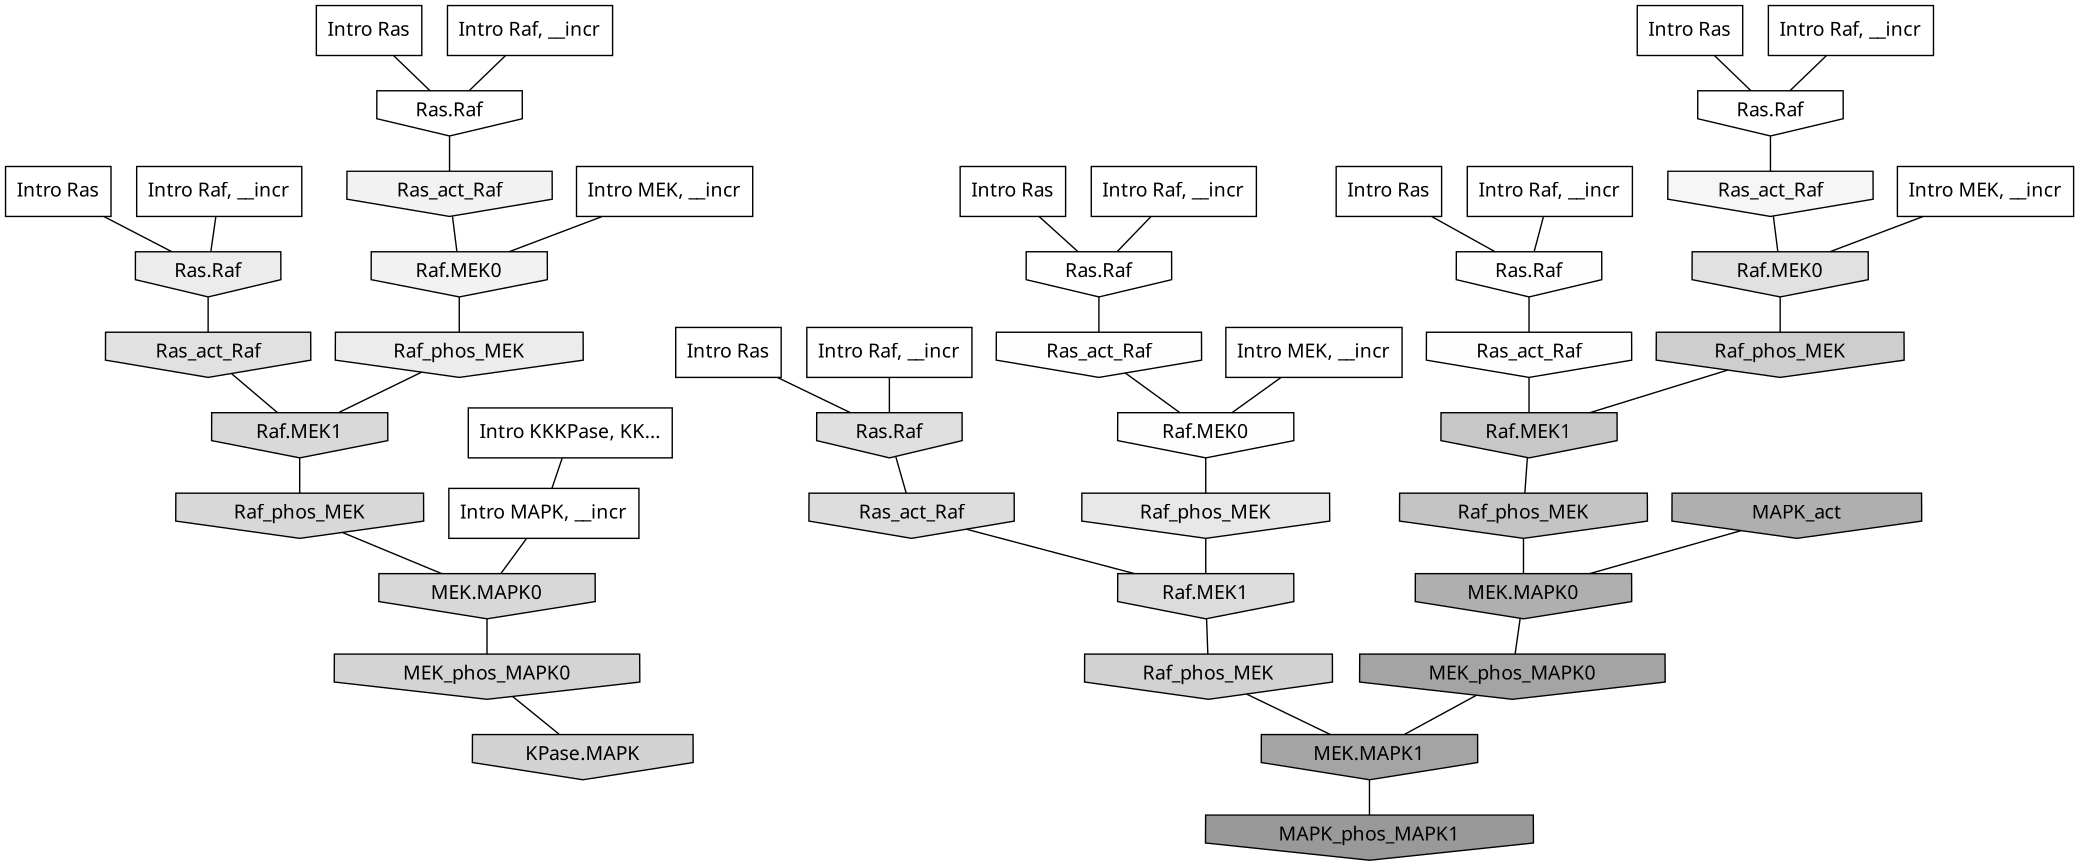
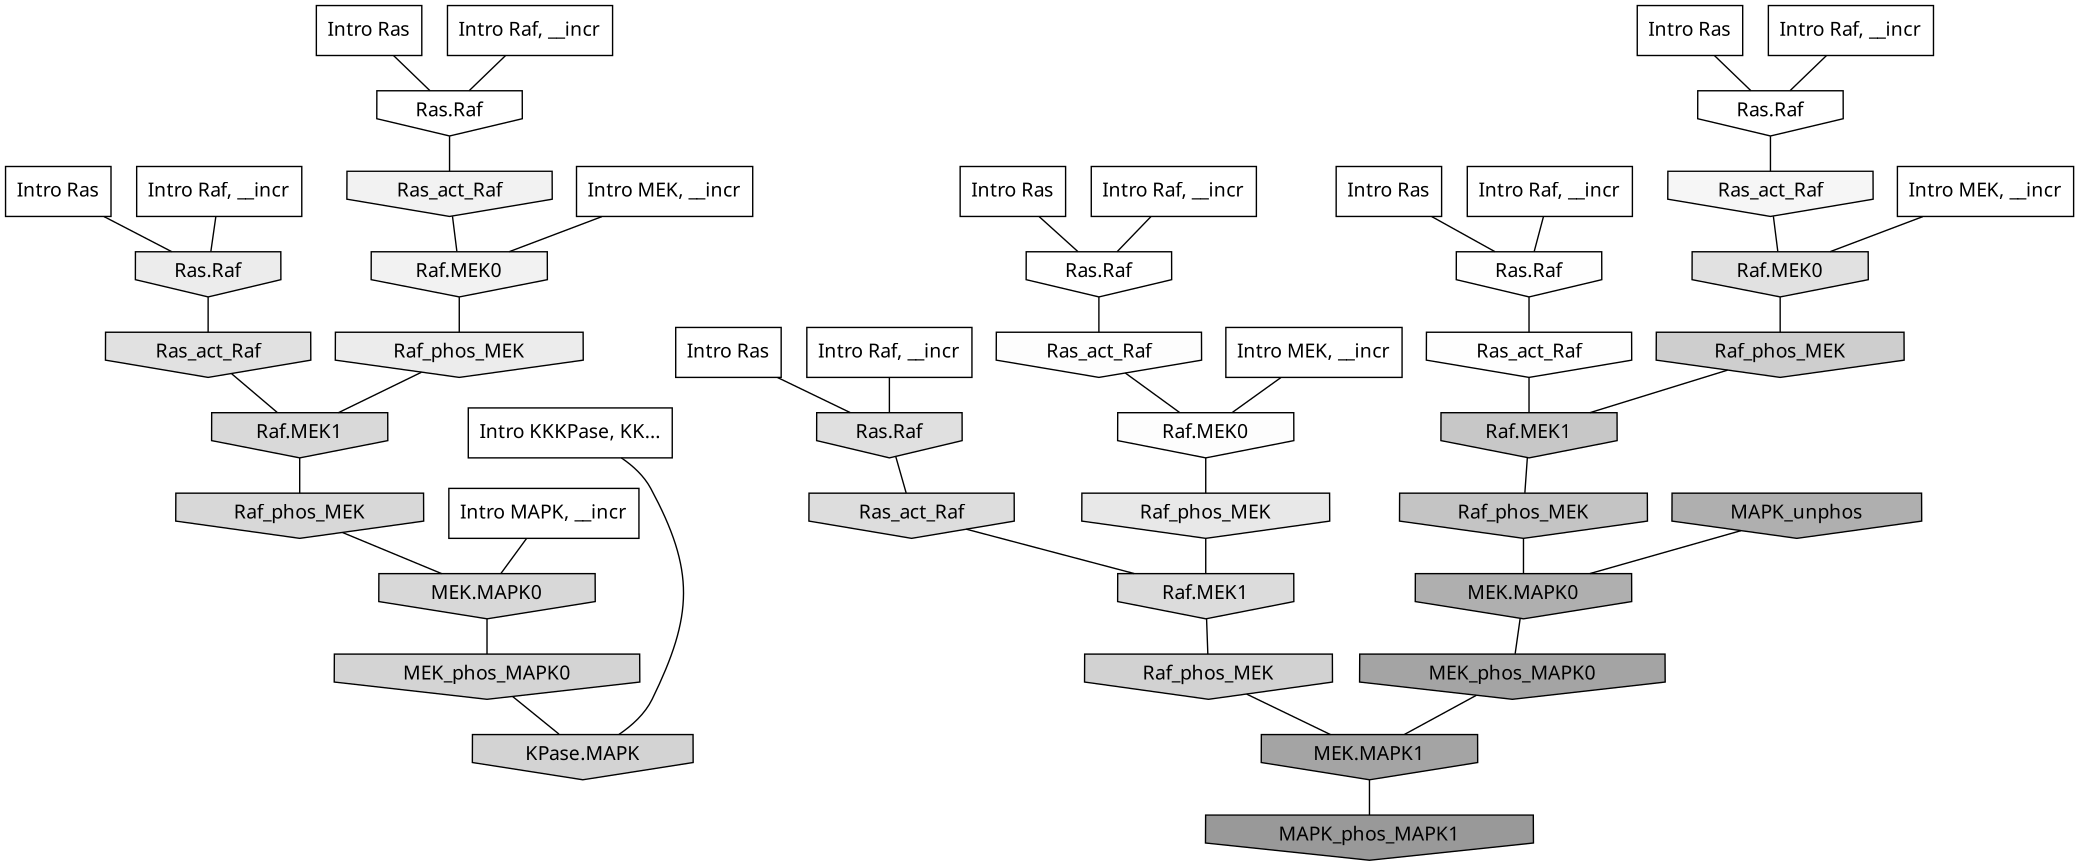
edge "Intro KKKPase, KK..." -- "Intro MAPK, __incr": now "Intro KKKPase, KK..." -- "KPase.MAPK"
node "MAPK_act": label "MAPK_act" -> "MAPK_unphos"
